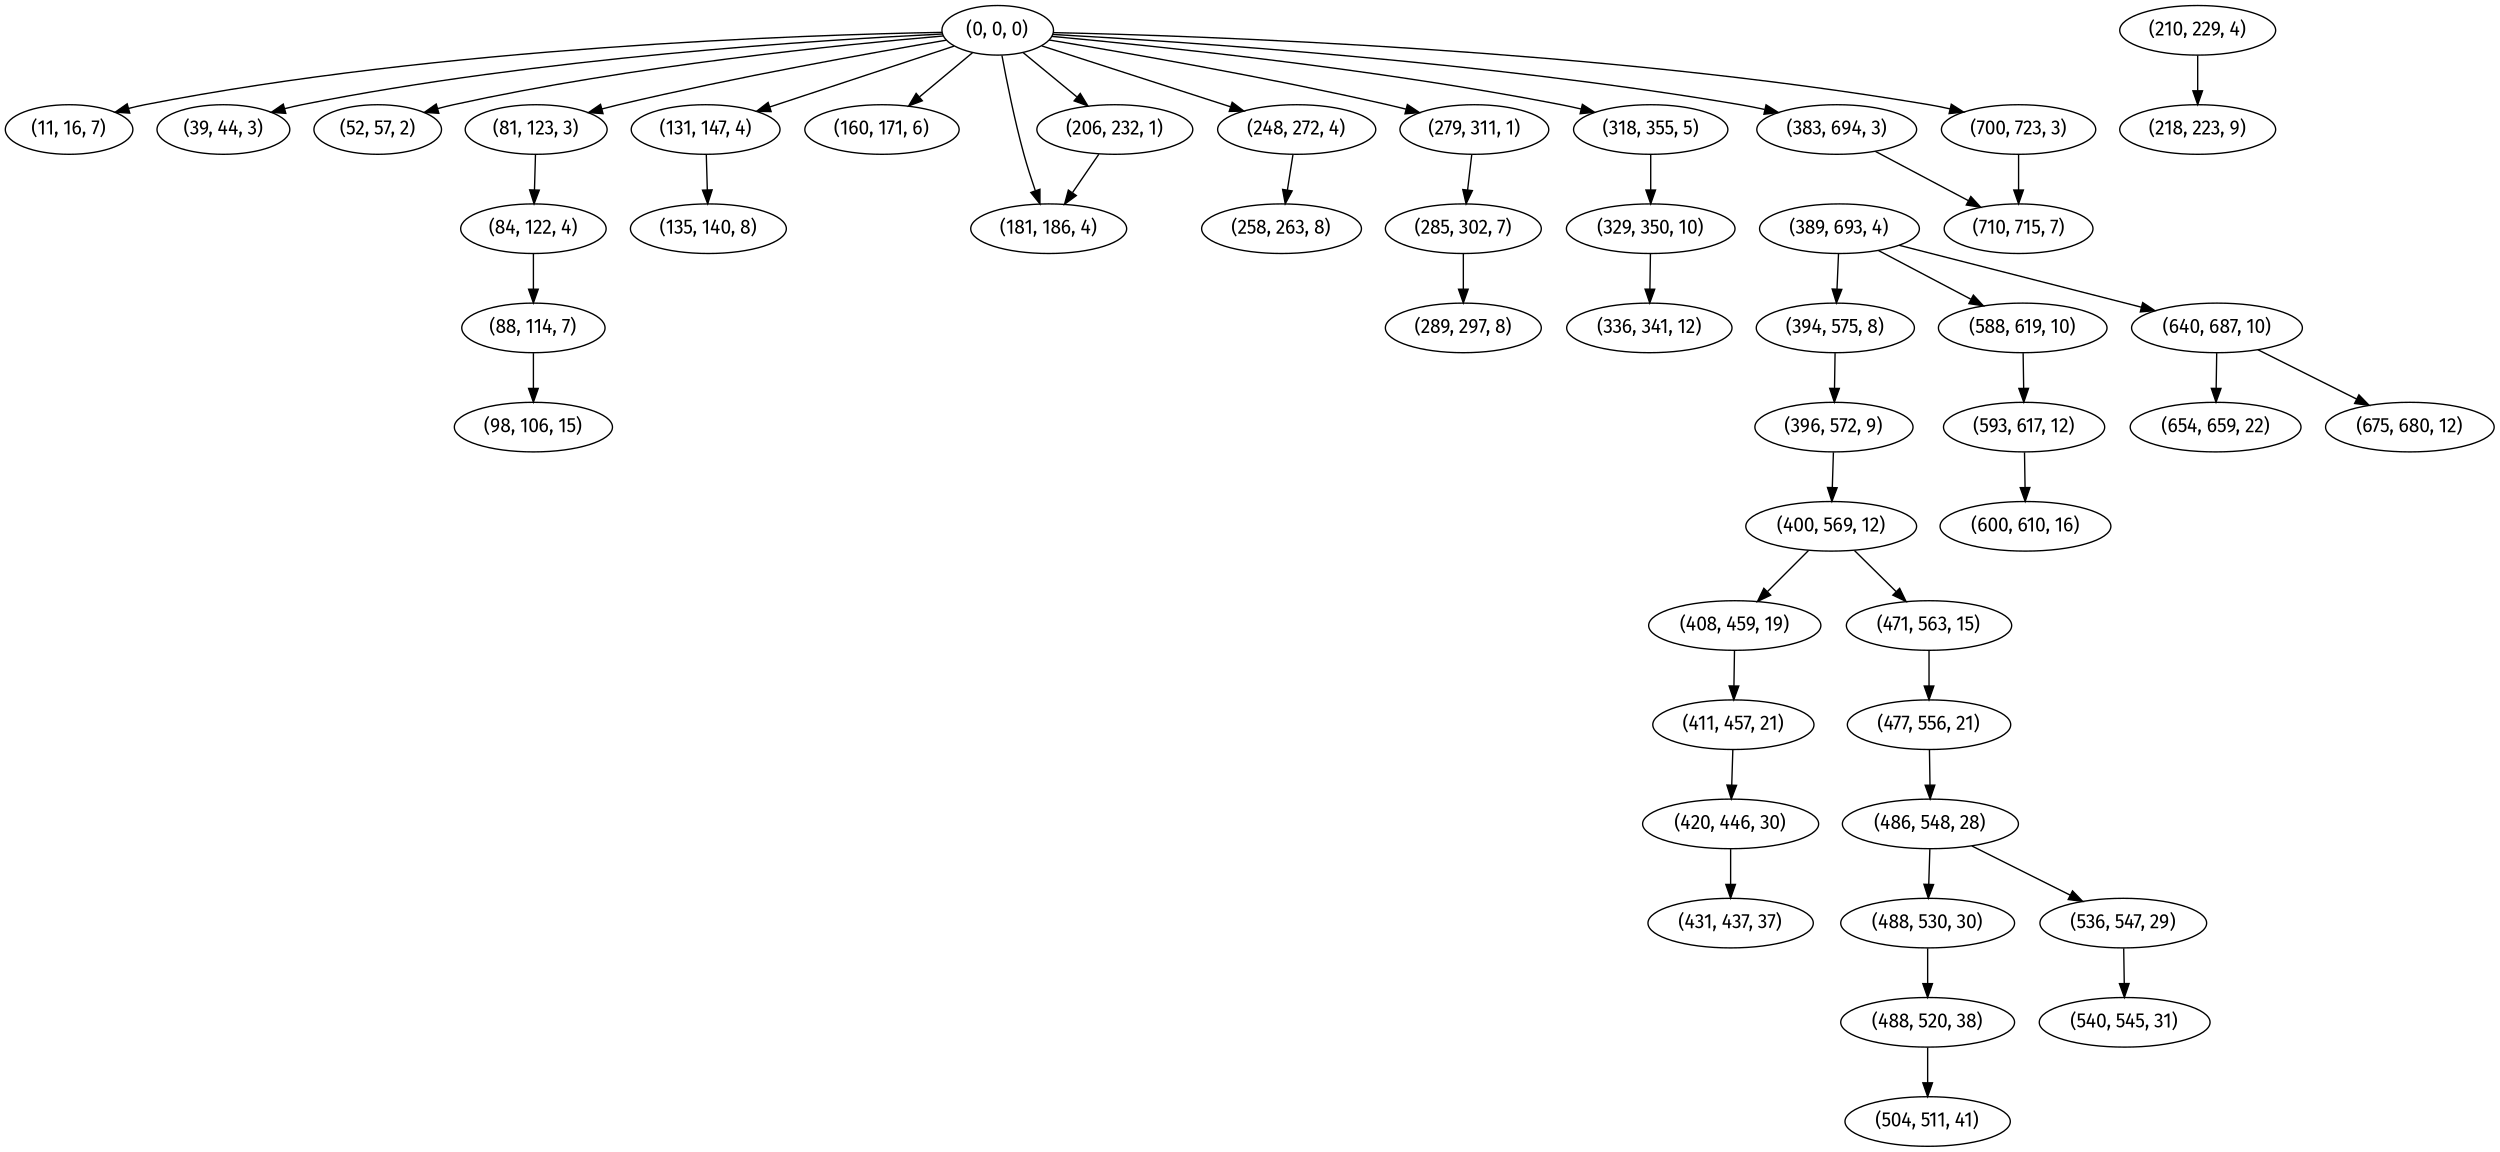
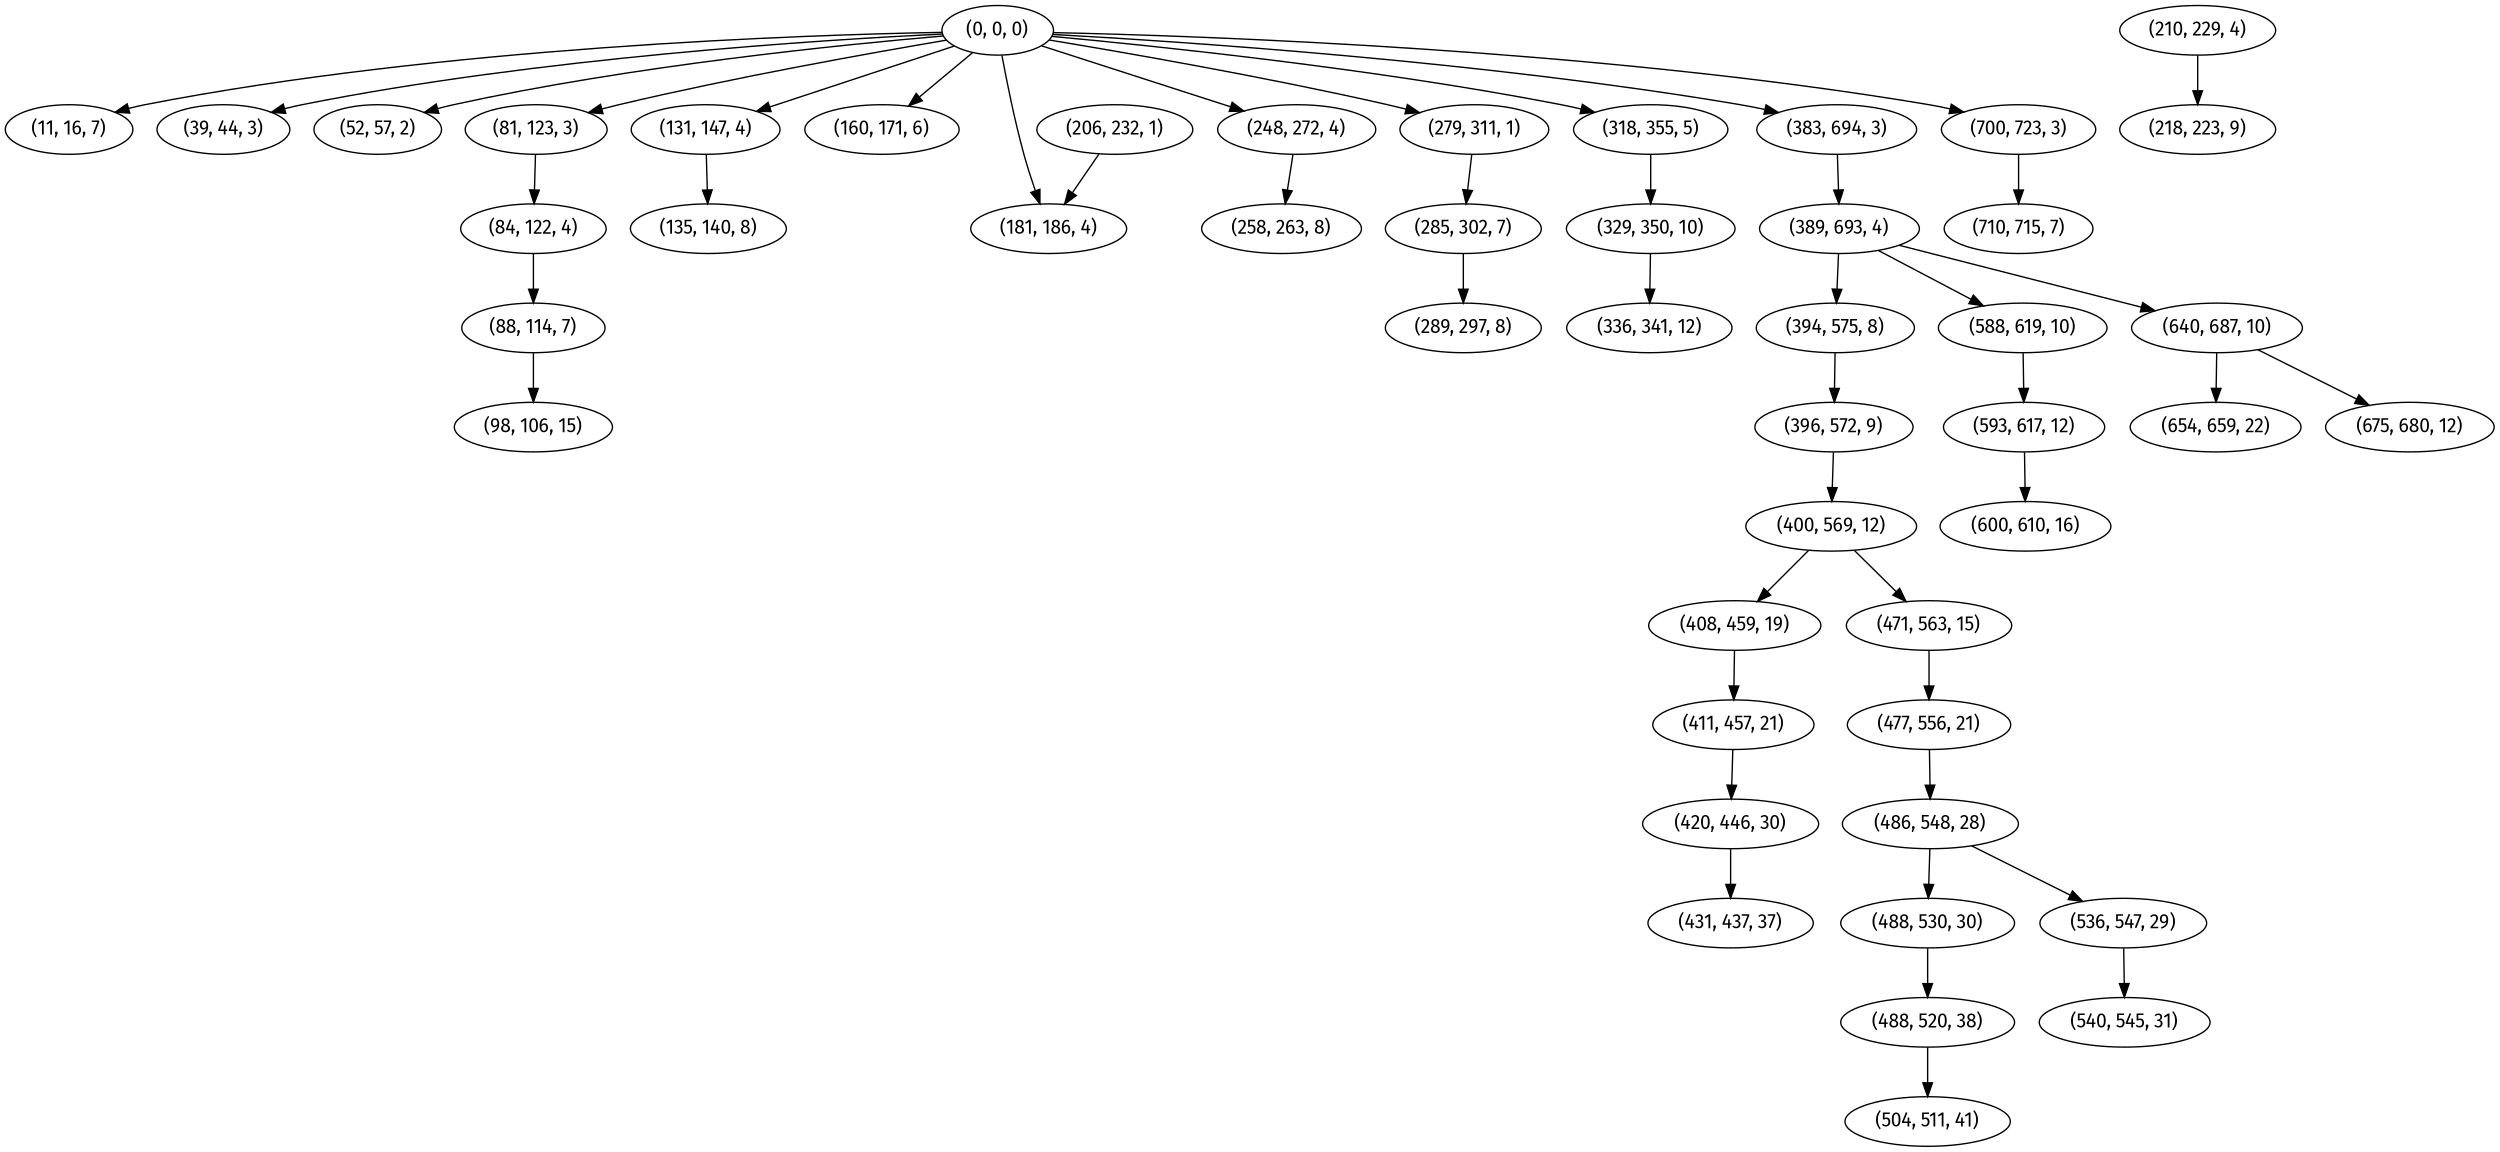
edge "(0, 0, 0)" -> "(206, 232, 1)": removed
edge "(383, 694, 3)" -> "(710, 715, 7)": now "(383, 694, 3)" -> "(389, 693, 4)"
